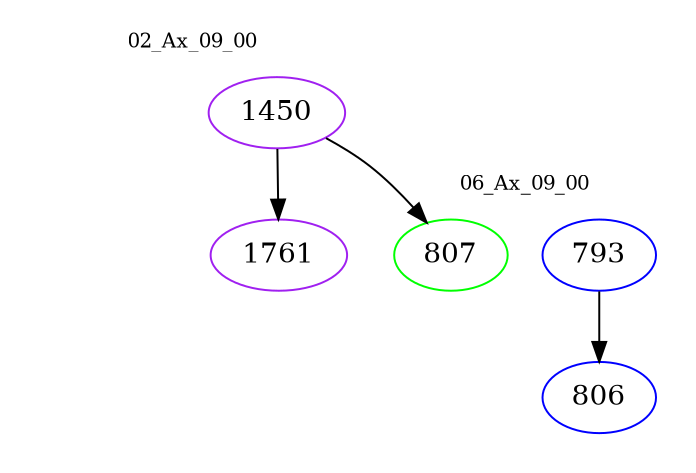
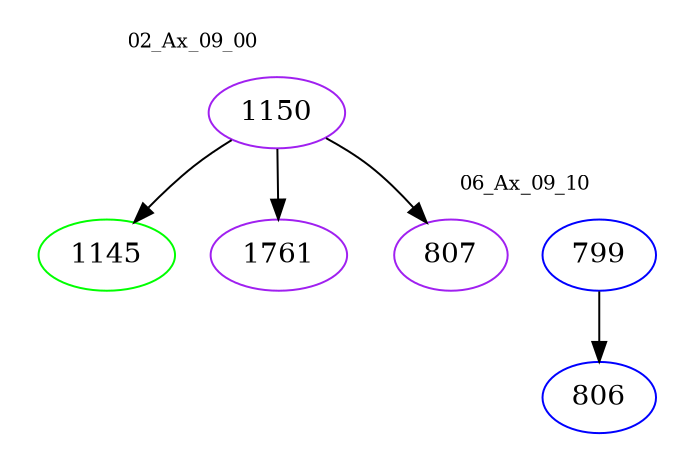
node "1450": label "1450" -> "1150"
cluster "06_Ax_09_00": label "06_Ax_09_00" -> "06_Ax_09_10"
node "1145": added
node "807": color green -> purple
node "793": label "793" -> "799"
